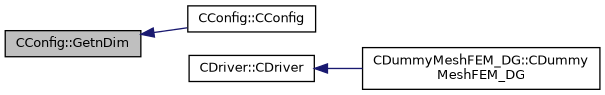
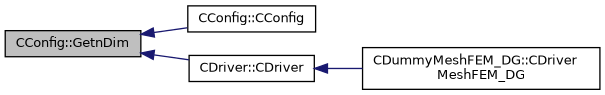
edge "CDriver::CDriver" -> "CConfig::GetnDim": added
node "CDummyMeshFEM_DG::CDummy MeshFEM_DG": label "CDummyMeshFEM_DG::CDummy MeshFEM_DG" -> "CDummyMeshFEM_DG::CDriver MeshFEM_DG"
